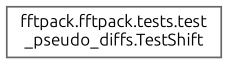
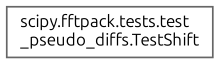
node "fftpack.fftpack.tests.test _pseudo_diffs.TestShift": label "fftpack.fftpack.tests.test _pseudo_diffs.TestShift" -> "scipy.fftpack.tests.test _pseudo_diffs.TestShift"
